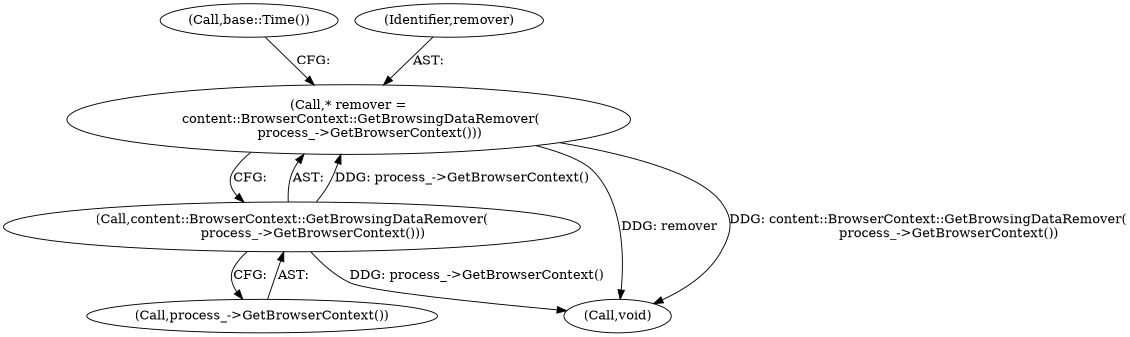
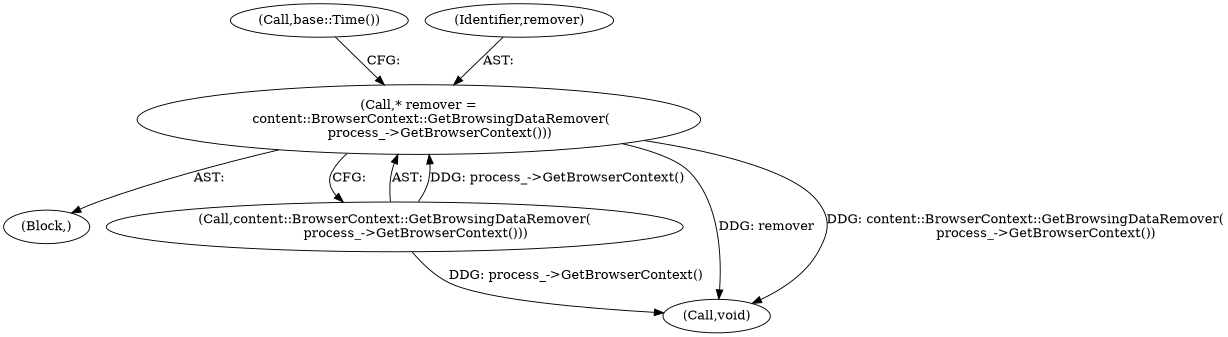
node "(Block,)": added
node "(Call,process_->GetBrowserContext())": removed
